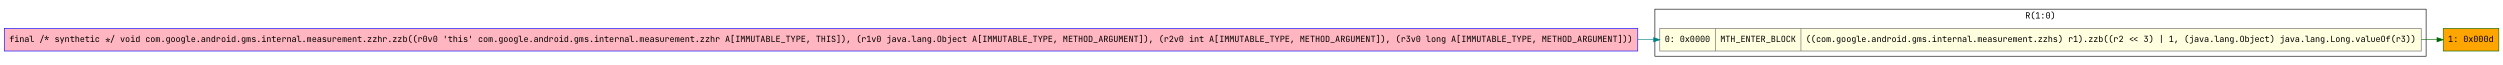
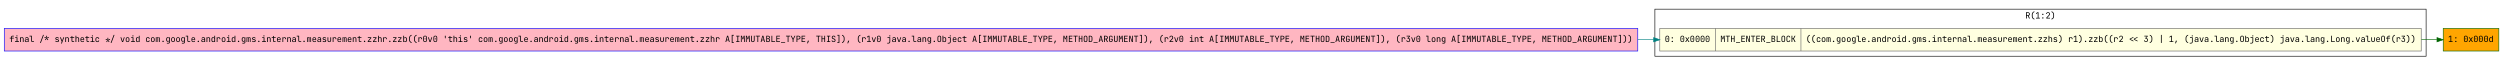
cluster "R(1:0)": label "R(1:0)" -> "R(1:2)"
